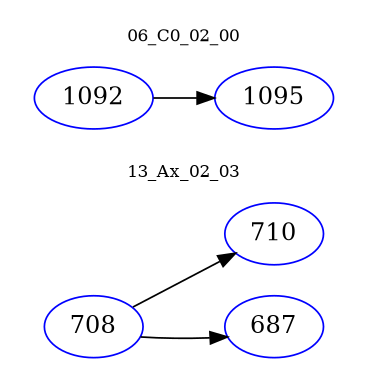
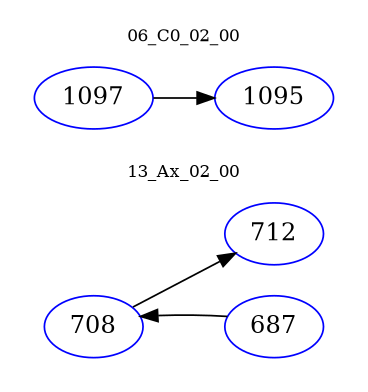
node "1092": label "1092" -> "1097"
cluster "13_Ax_02_03": label "13_Ax_02_03" -> "13_Ax_02_00"
node "710": label "710" -> "712"
edge "708" -> "687": reversed
